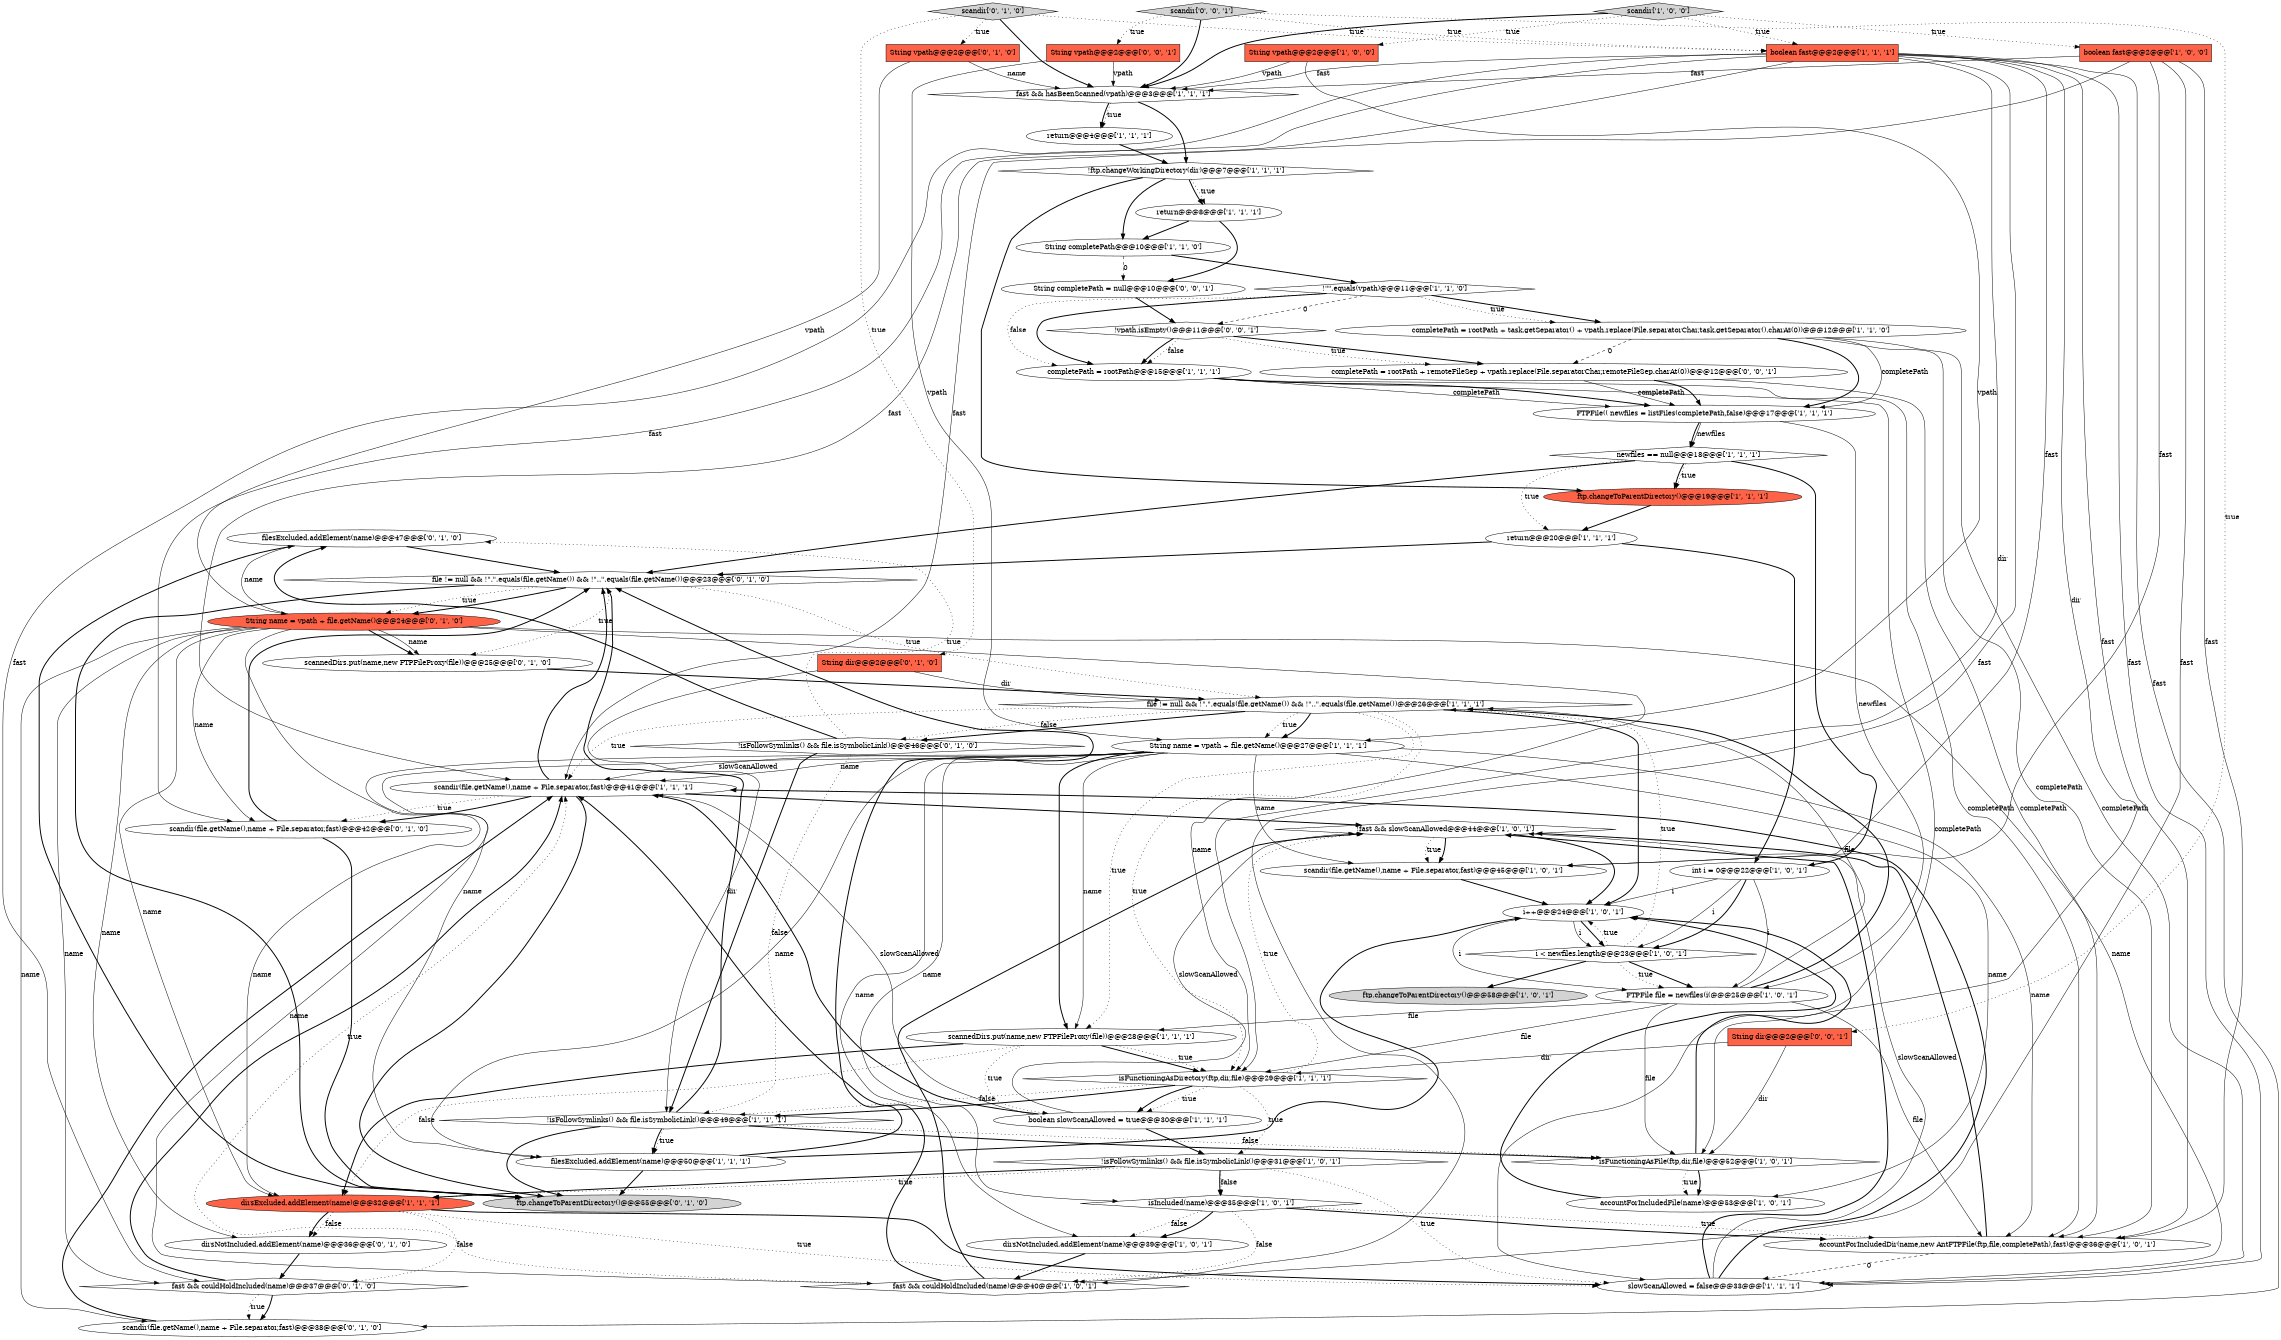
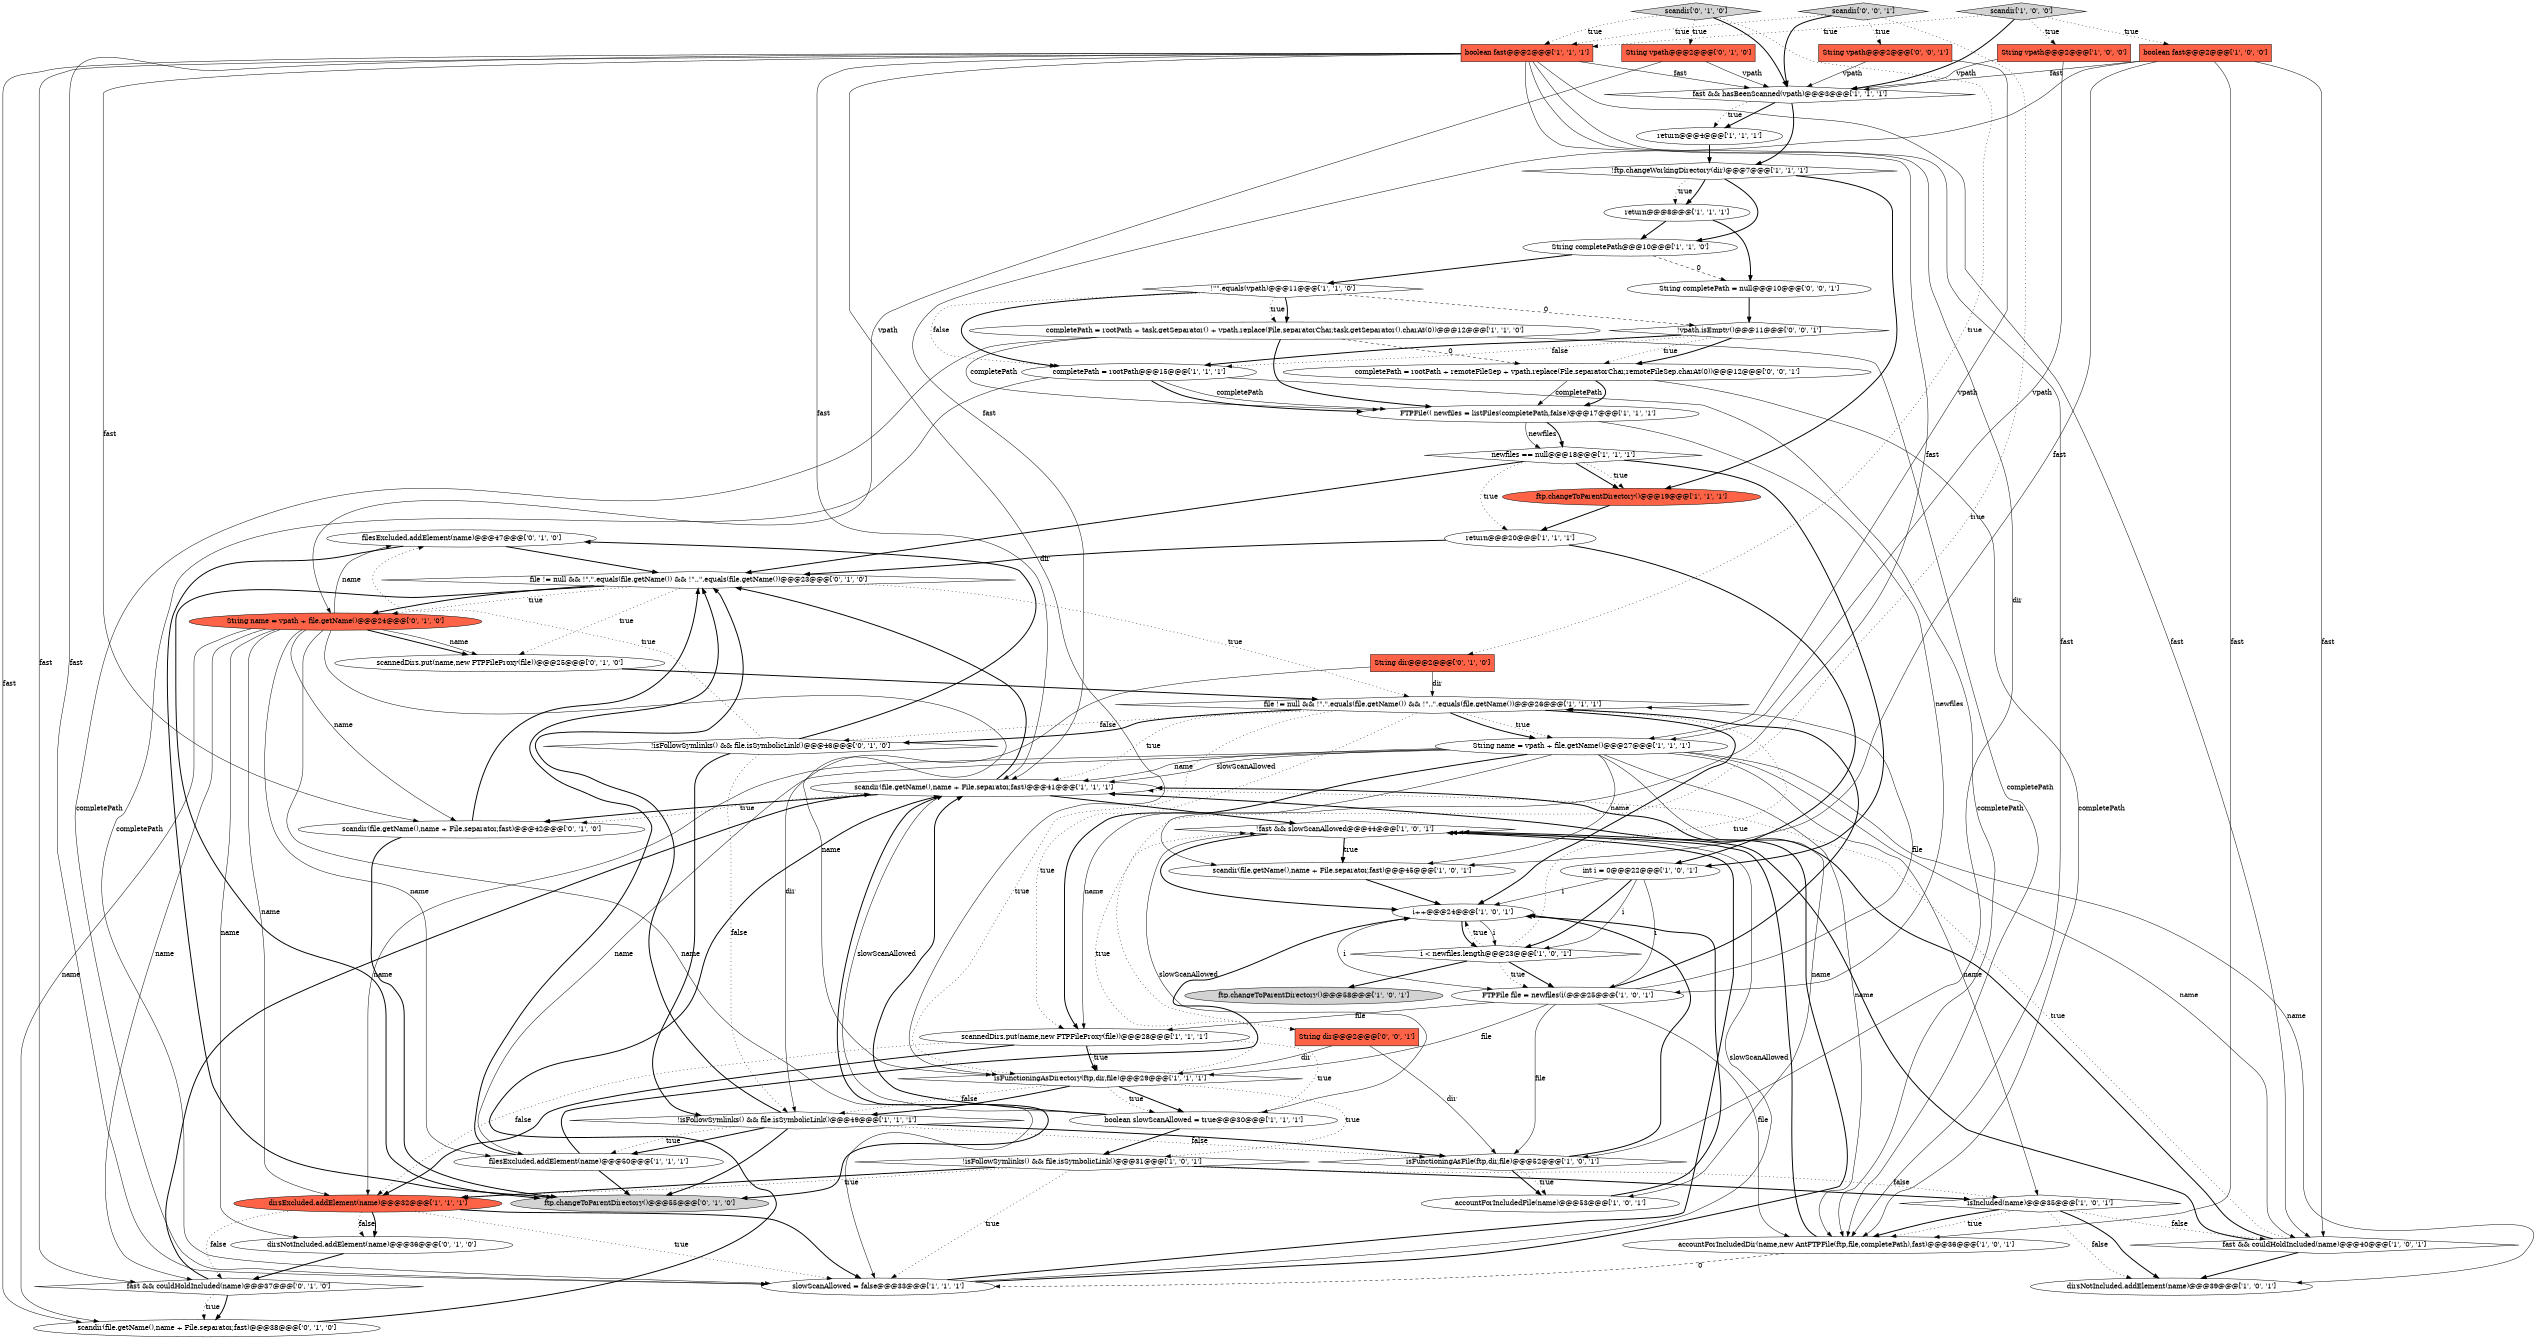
edge "String vpath@@@2@@@['0', '1', '0']" -> "fast && hasBeenScanned(vpath)@@@3@@@['1', '1', '1']": label "name" -> "vpath"
edge "dirsNotIncluded.addElement(name)@@@39@@@['1', '0', '1']" -> "fast && couldHoldIncluded(name)@@@40@@@['1', '0', '1']": reversed
